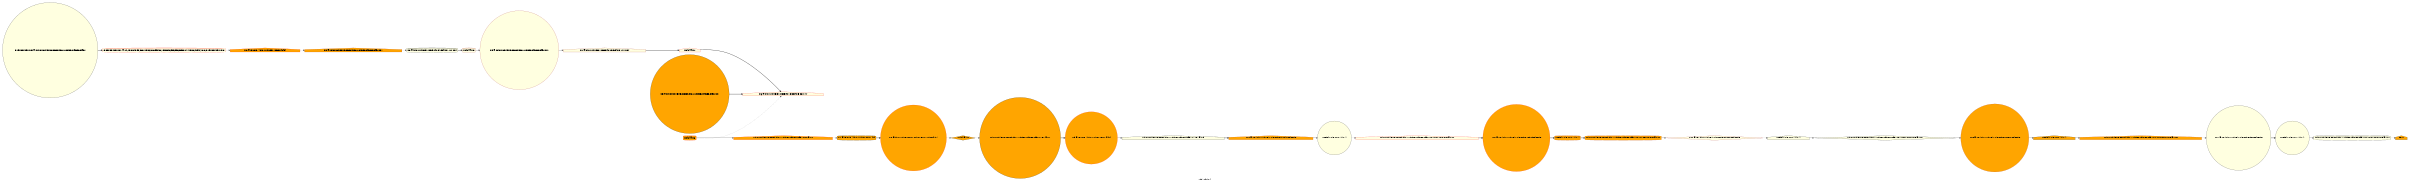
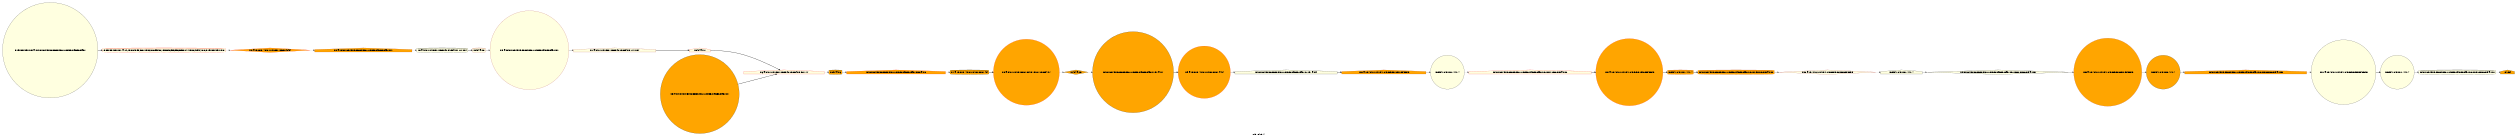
node "$r0 = newarray (jphp.runtime.env.TraceInfo)[3]": shape house -> diamond
edge "$r0[2] = $r6" -> "$r6 = jphp.runtime.env.TraceInfo.valueOf($r5, 52L, 7L)": reversed
node "$r0[2] = $r6": color red -> black
node "specialinvoke $r13.<init>()": shape house -> circle
node "return": label "return" -> "valueOf"
